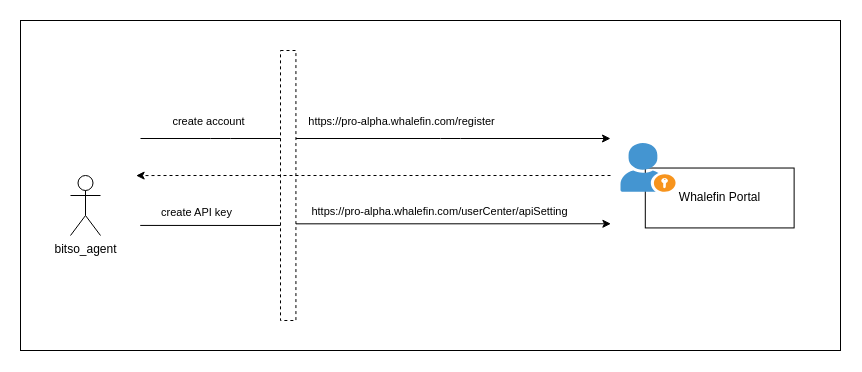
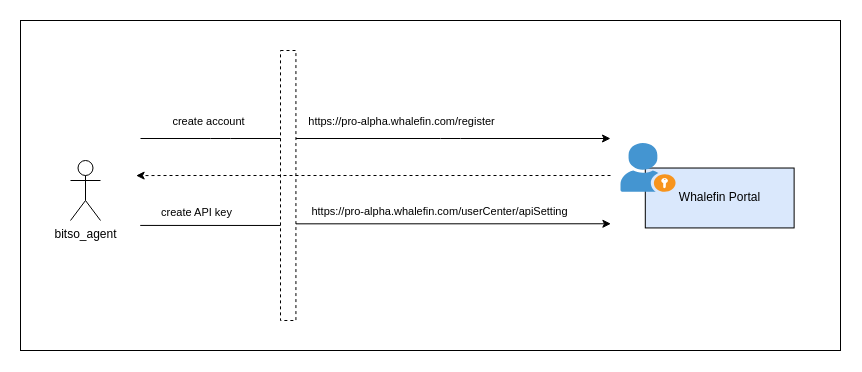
node "Whalefin Portal": fillcolor #ffffff -> #dae8fc
node "bitso_agent": moved (86, 206) -> (86, 191)
